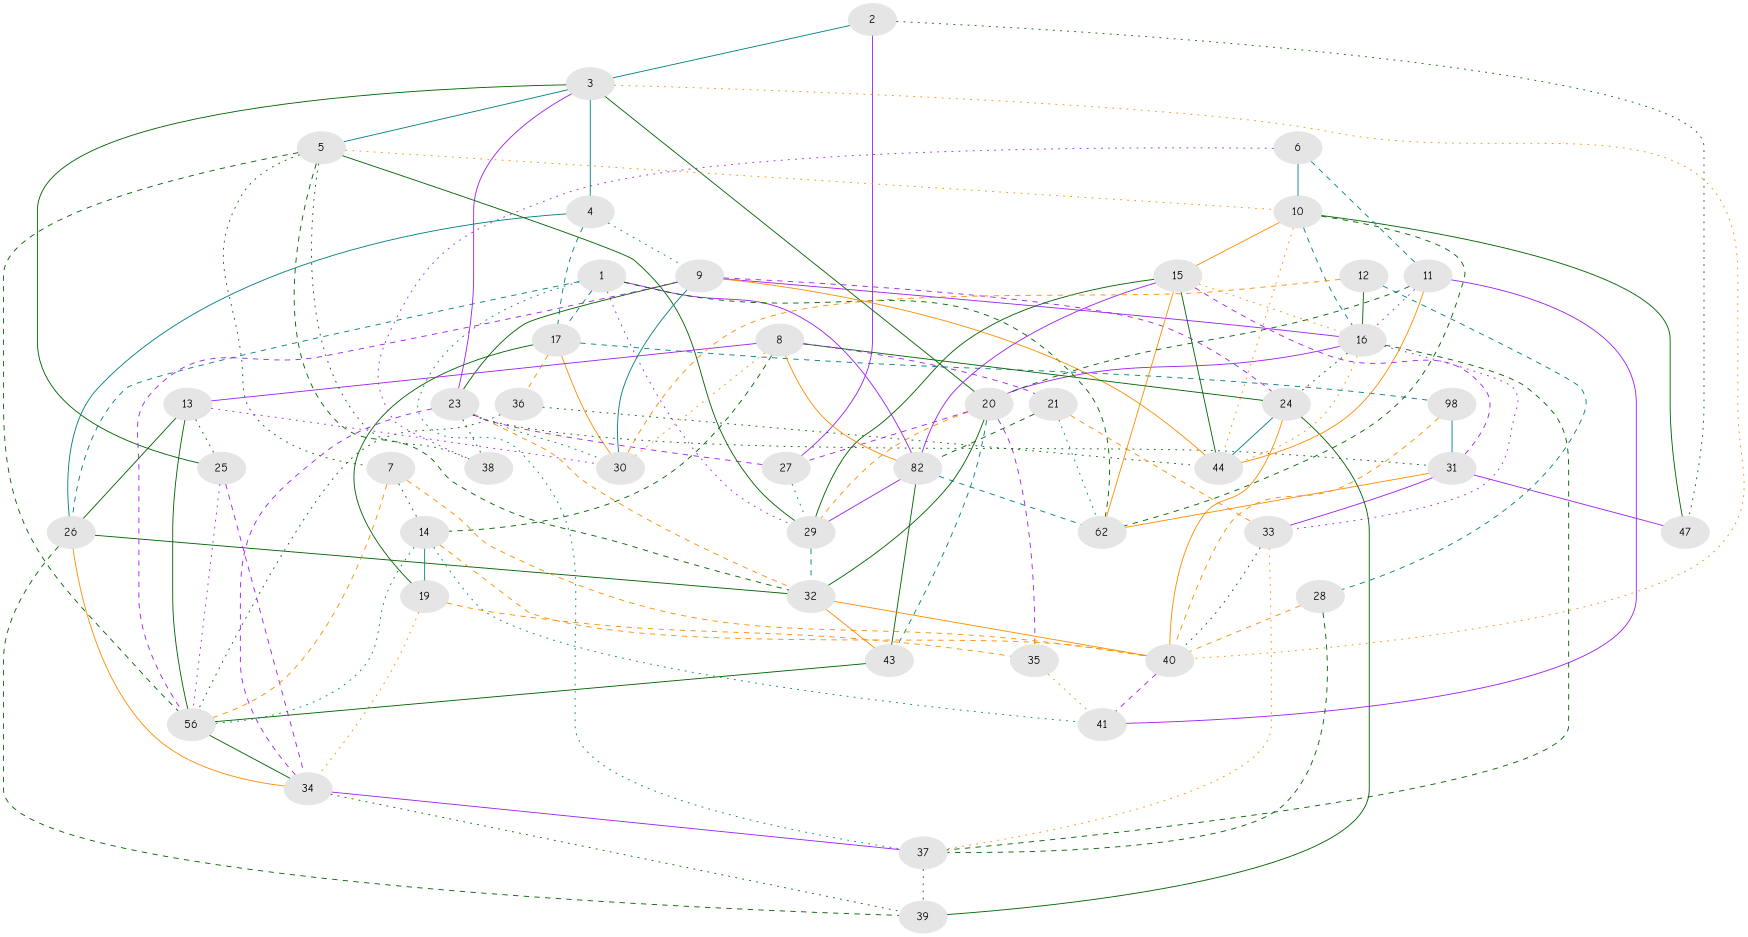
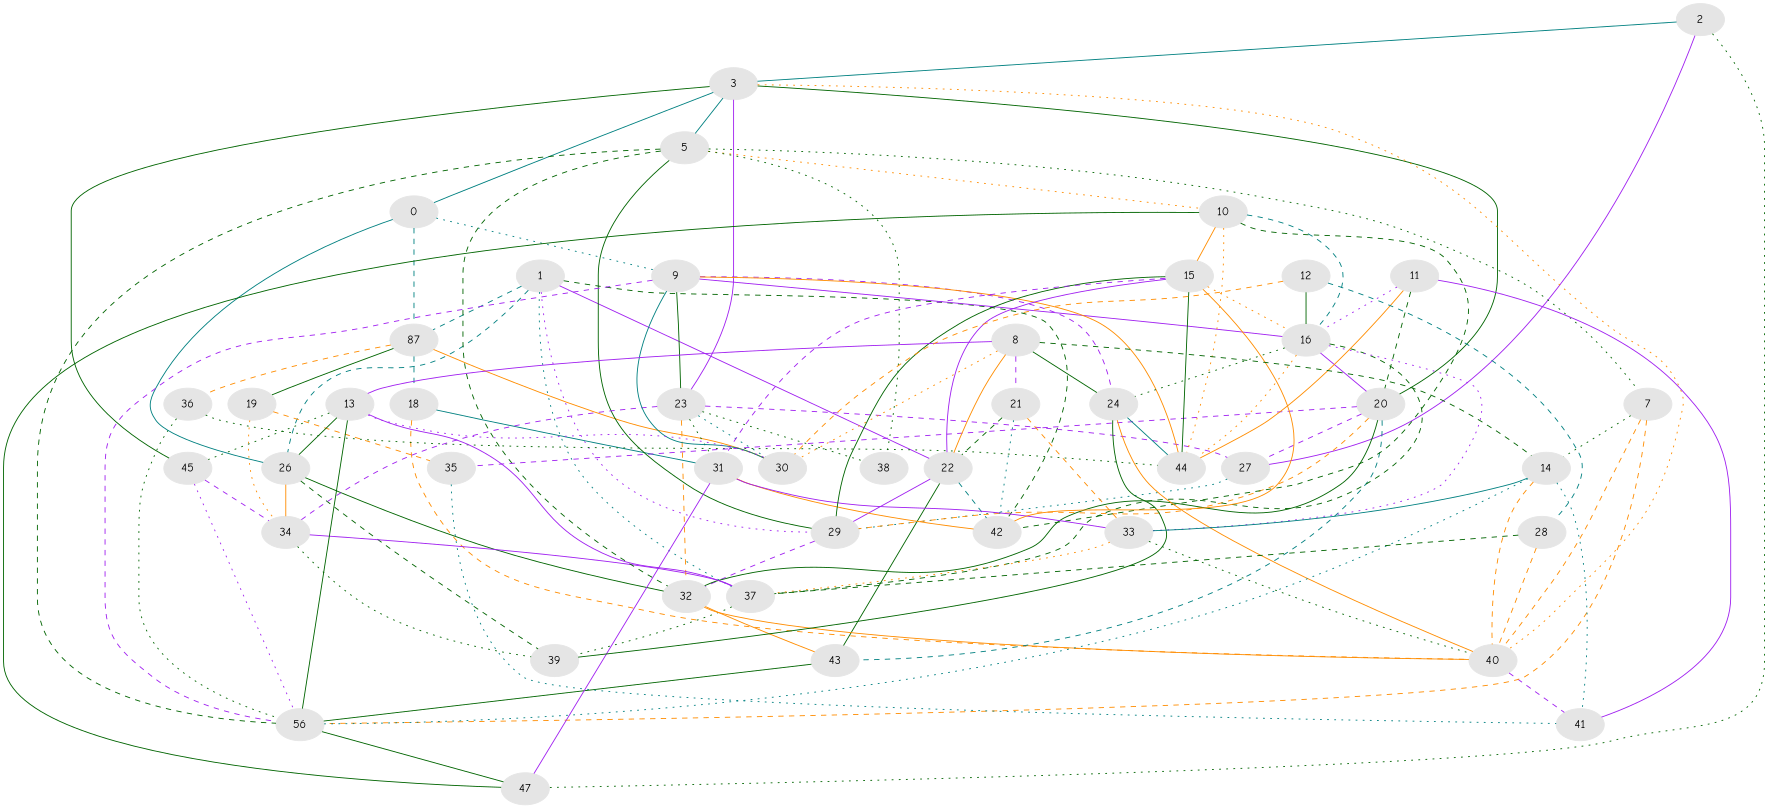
node "6": removed
node "4": label "4" -> "0"
node "17": label "17" -> "87"
node "98": label "98" -> "18"
node "25": label "25" -> "45"
node "82": label "82" -> "22"
edge "13" -- "37": added
node "62": label "62" -> "42"
edge "29" -- "32": color teal -> purple
edge "14" -- "19": now "14" -- "33"
edge "35" -- "41": color darkorange -> teal
edge "56" -- "34": now "56" -- "47"
